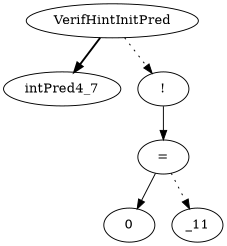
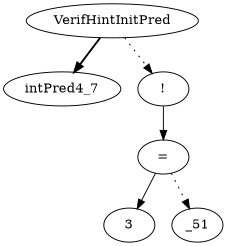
node "0": label "0" -> "3"
node "_11": label "_11" -> "_51"
